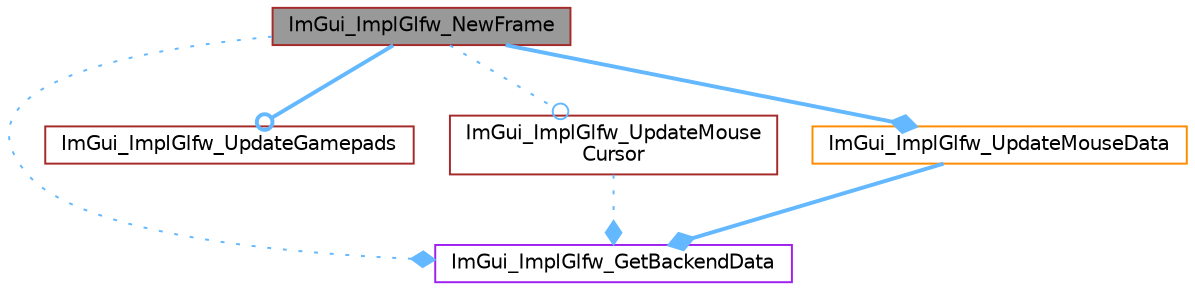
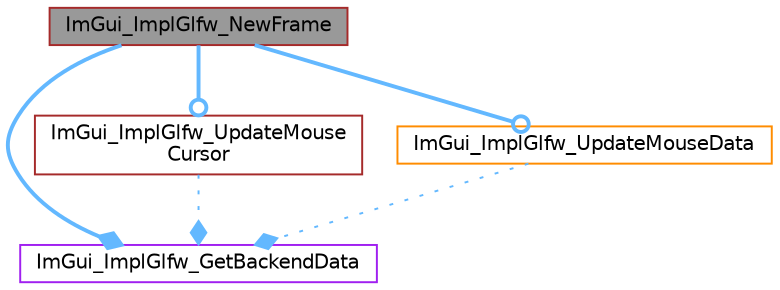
edge "ImGui_ImplGlfw_NewFrame" -> "ImGui_ImplGlfw_UpdateMouse Cursor": style dotted -> bold
edge "ImGui_ImplGlfw_NewFrame" -> "ImGui_ImplGlfw_UpdateMouseData": arrowhead diamond -> odot
node "ImGui_ImplGlfw_UpdateGamepads": removed
edge "ImGui_ImplGlfw_NewFrame" -> "ImGui_ImplGlfw_GetBackendData": style dotted -> bold
edge "ImGui_ImplGlfw_UpdateMouseData" -> "ImGui_ImplGlfw_GetBackendData": style bold -> dotted
